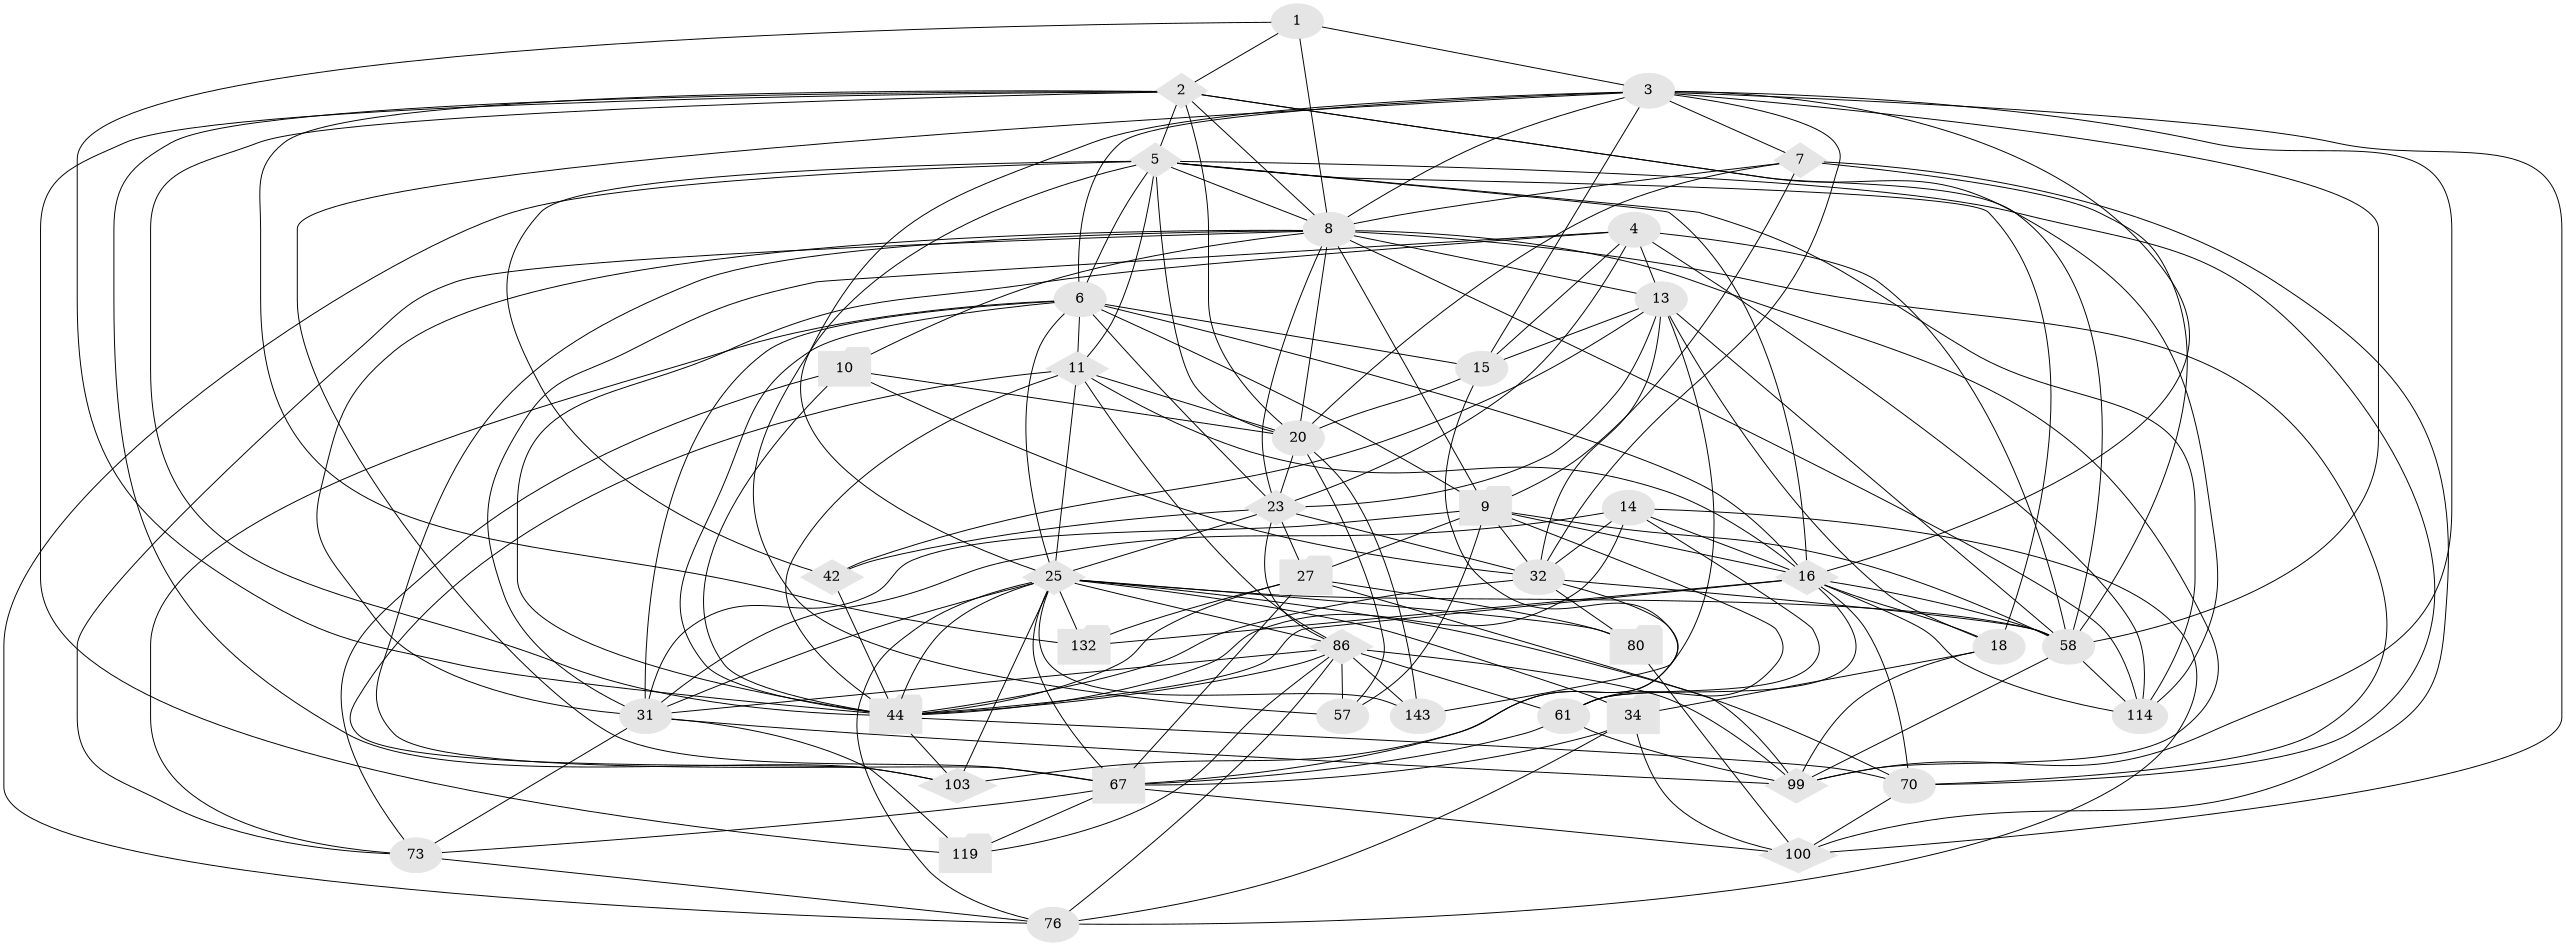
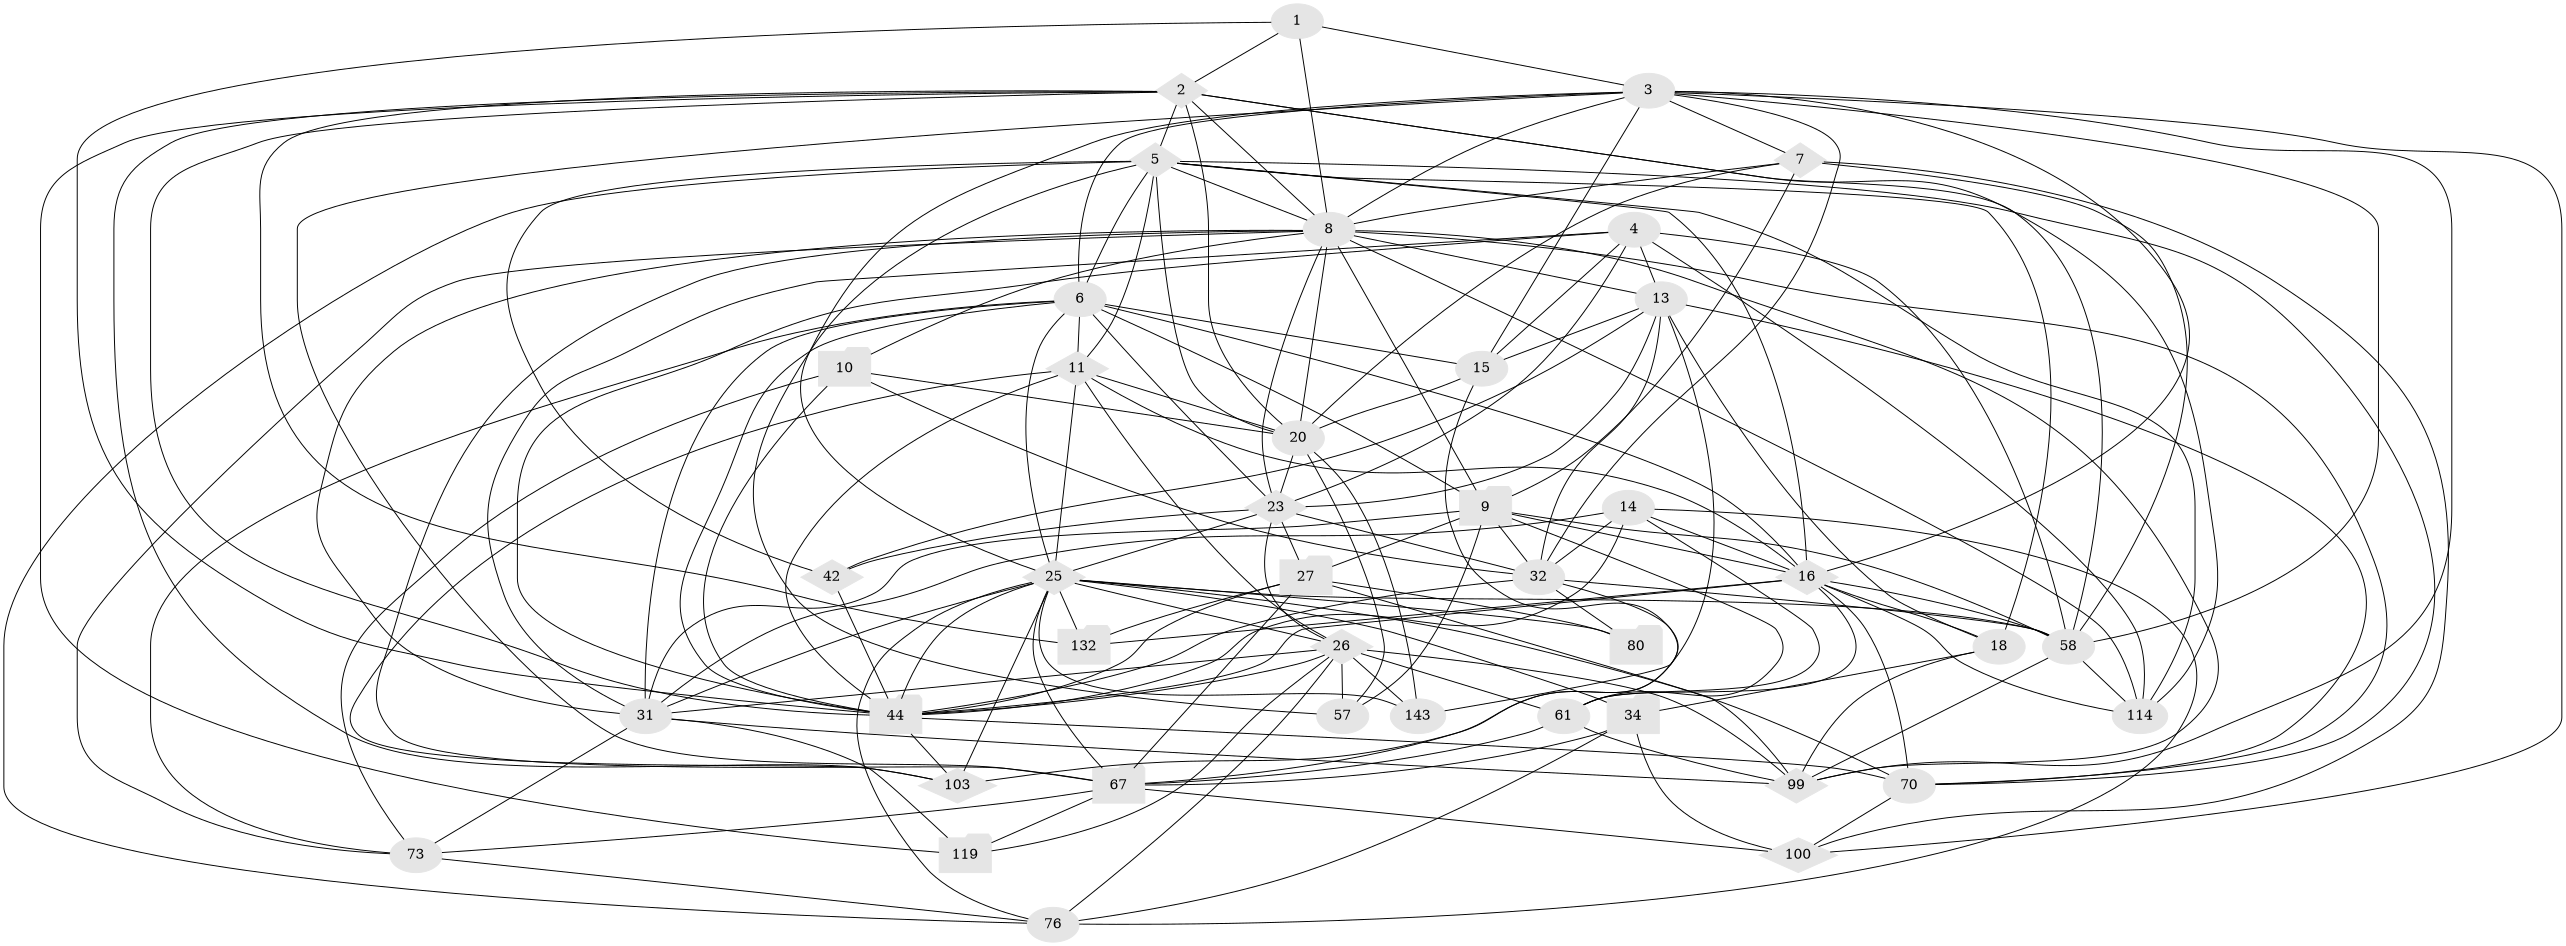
edge "13" -- "58": now "13" -- "70"
node "86": label "86" -> "26"
edge "80" -- "100": removed
